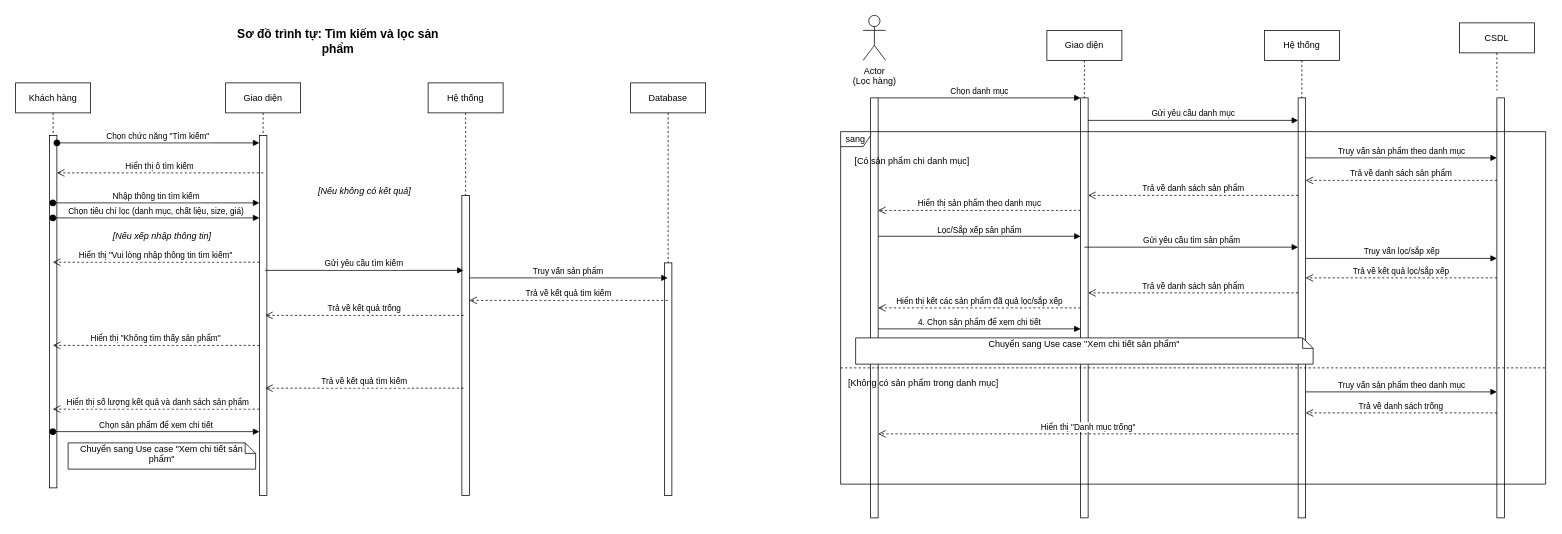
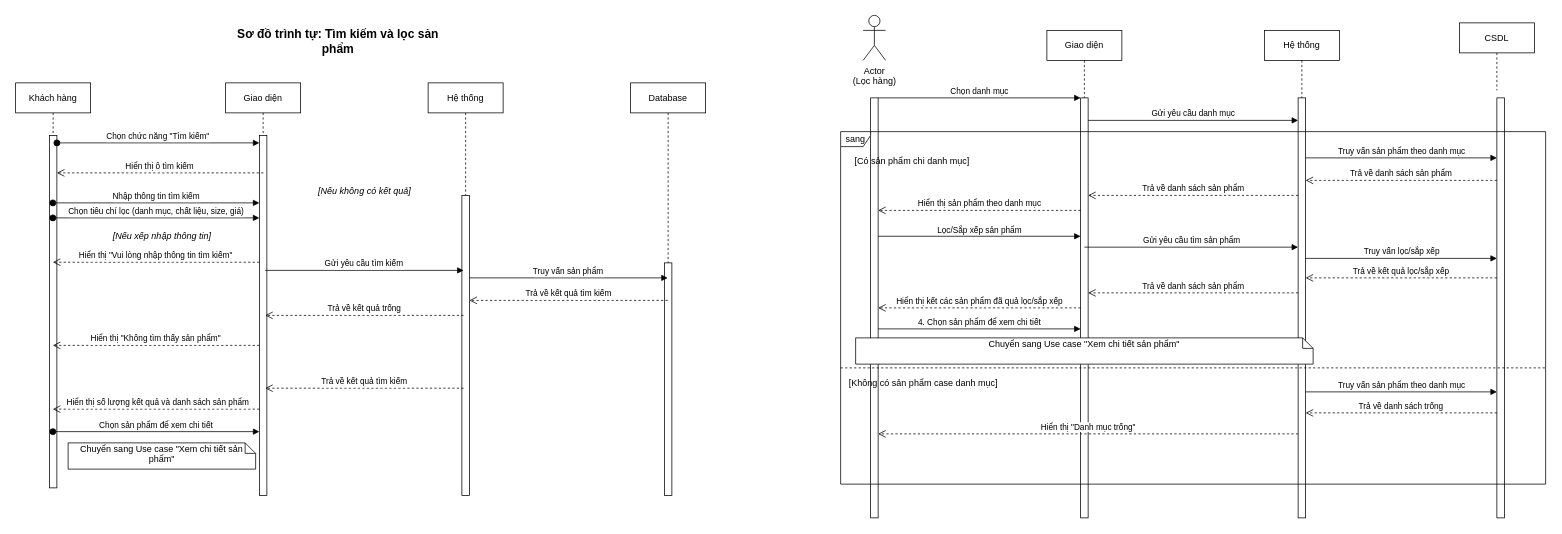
node "[Không có sản phẩm trong danh mục]": label "[Không có sản phẩm trong danh mục]" -> "[Không có sản phẩm case danh mục]"
